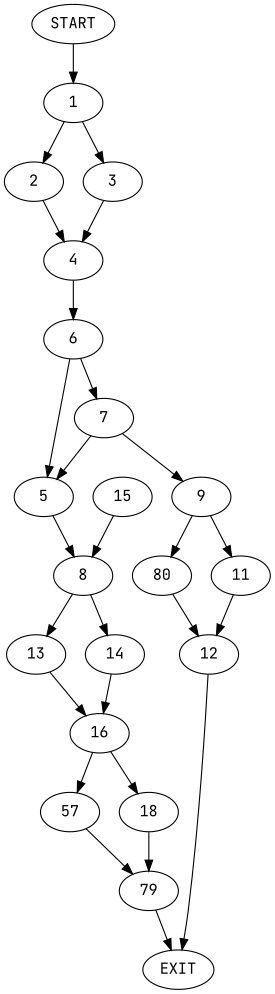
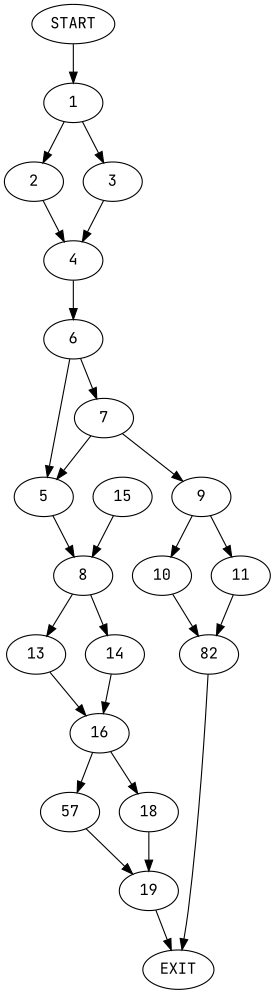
node "80": label "80" -> "10"
node "12": label "12" -> "82"
node "79": label "79" -> "19"
